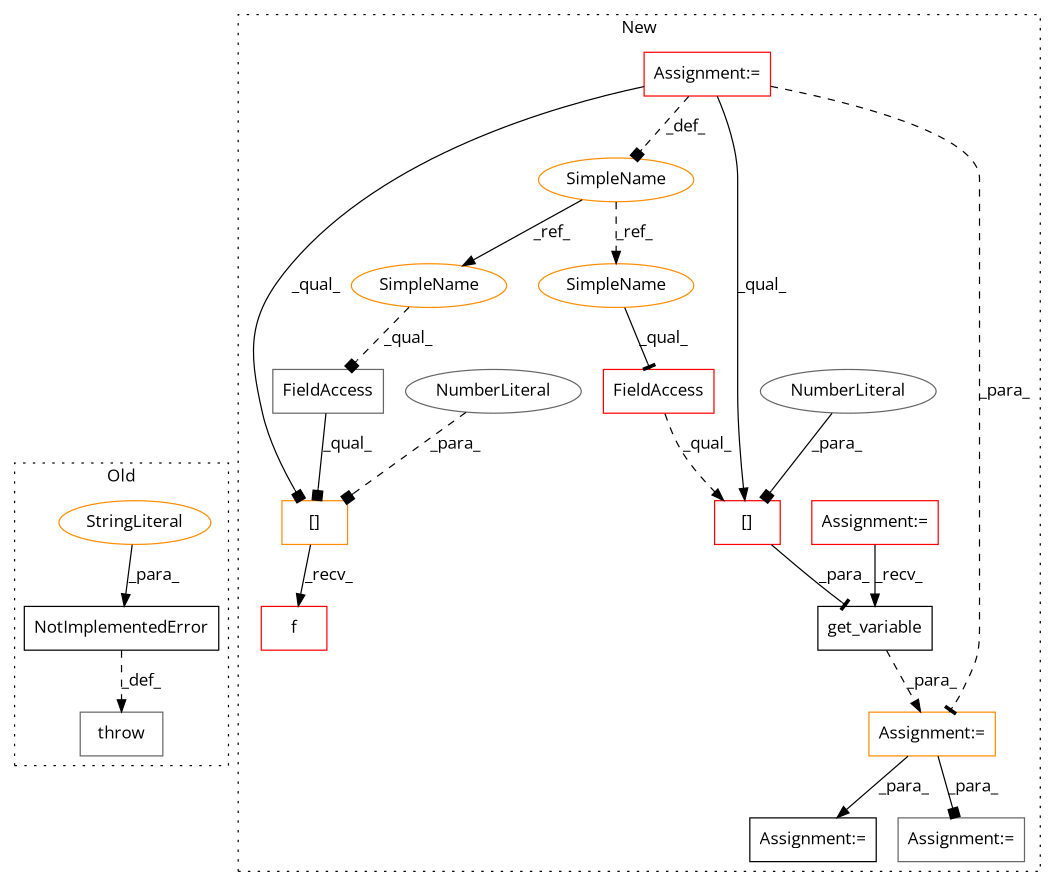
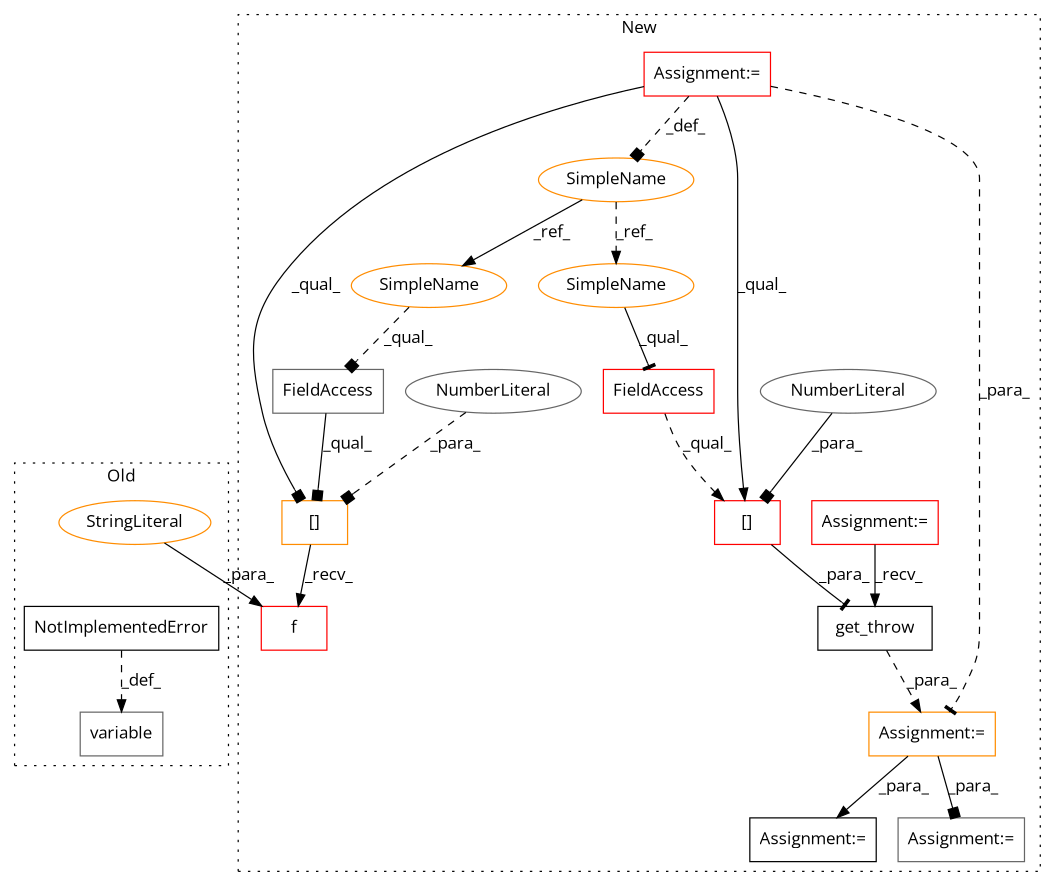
edge "StringLiteral" -> "NotImplementedError": now "StringLiteral" -> "f"
node "get_variable": label "get_variable" -> "get_throw"
node "throw": label "throw" -> "variable"
